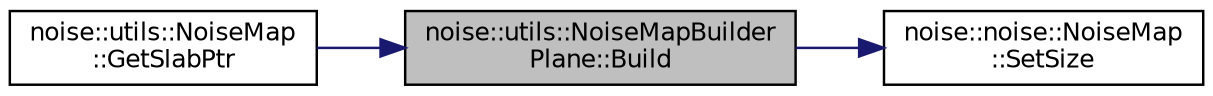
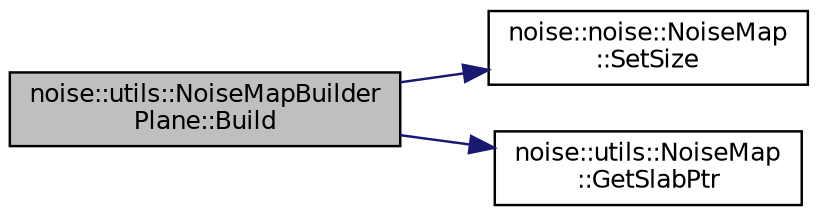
edge "noise::utils::NoiseMap ::GetSlabPtr" -> "noise::utils::NoiseMapBuilder Plane::Build": reversed
